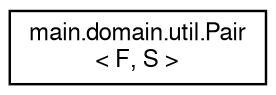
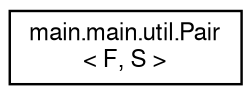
node "main.domain.util.Pair < F, S >": label "main.domain.util.Pair < F, S >" -> "main.main.util.Pair < F, S >"
